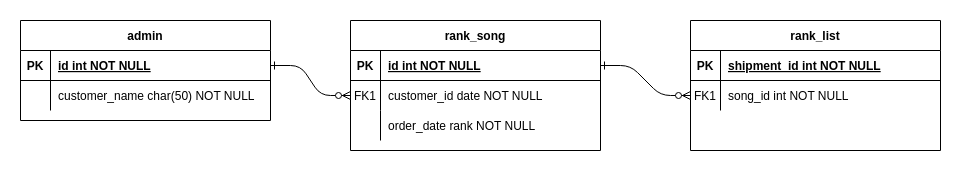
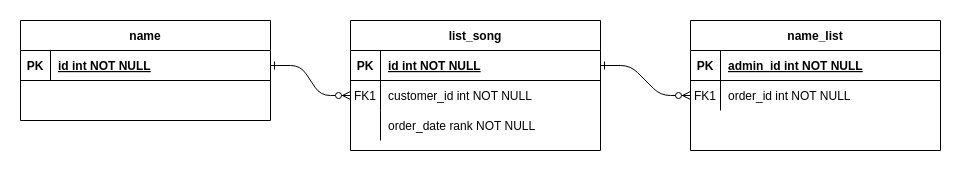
node "admin": label "admin" -> "name"
node "rank_song": label "rank_song" -> "list_song"
node "rank_list": label "rank_list" -> "name_list"
node "shipment_id int NOT NULL": label "shipment_id int NOT NULL" -> "admin_id int NOT NULL"
node "customer_name char(50) NOT NULL": removed
node "customer_id date NOT NULL": label "customer_id date NOT NULL" -> "customer_id int NOT NULL"
node "song_id int NOT NULL": label "song_id int NOT NULL" -> "order_id int NOT NULL"
